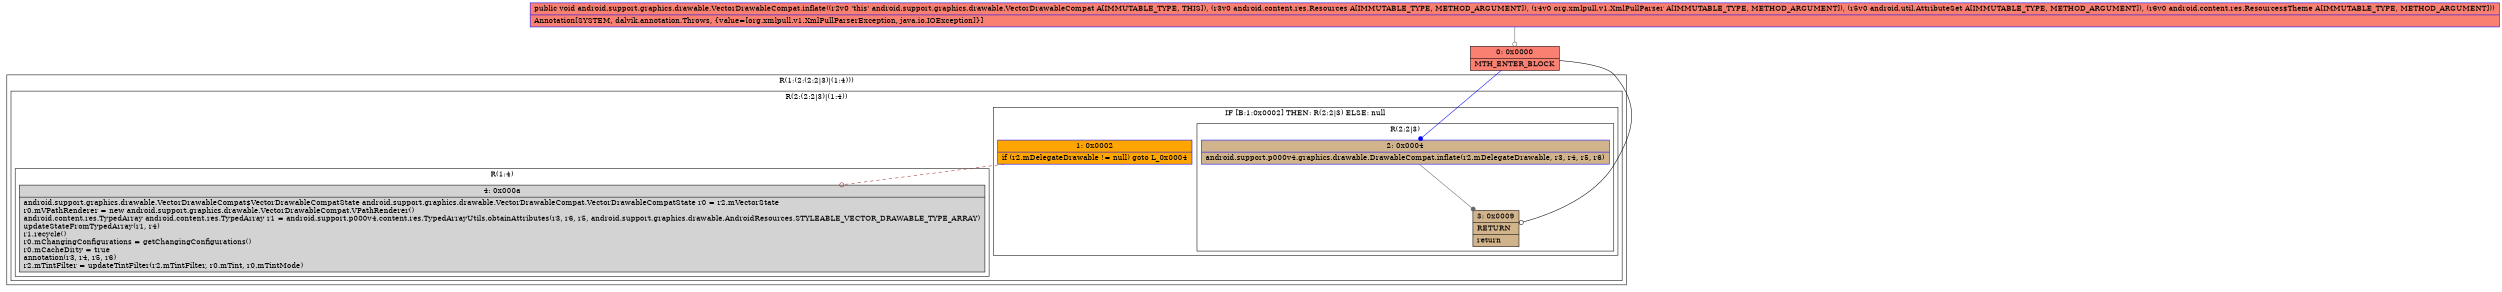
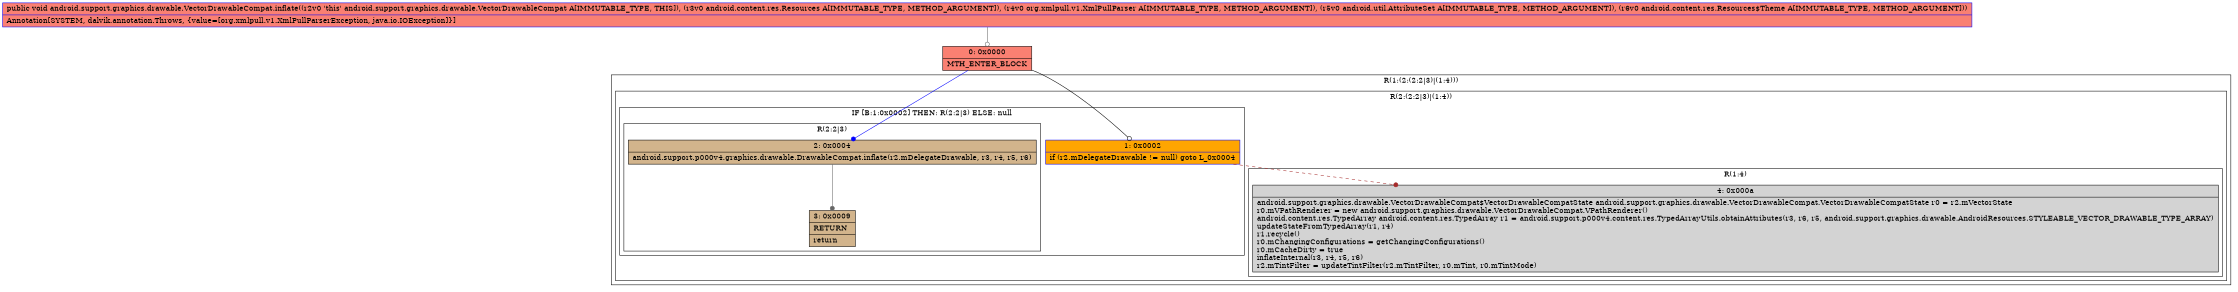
edge "0: 0x0000" -> "3: 0x0009": now "0: 0x0000" -> "1: 0x0002"
node "2: 0x0004": color blue -> black
edge "1: 0x0002" -> "4: 0x000a": arrowhead odot -> dot
node "4: 0x000a": text "annotation(r3, r4, r5, r6)" -> "inflateInternal(r3, r4, r5, r6)"
